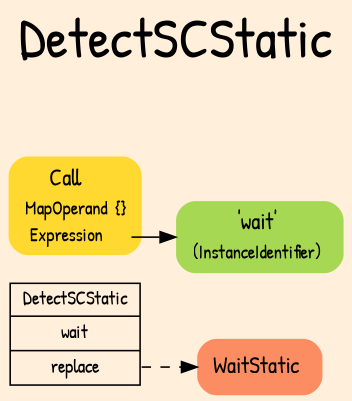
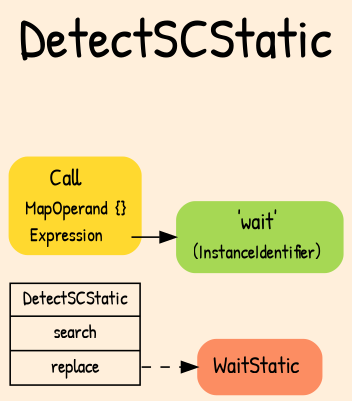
node "DetectSCStatic": text "wait" -> "search"
